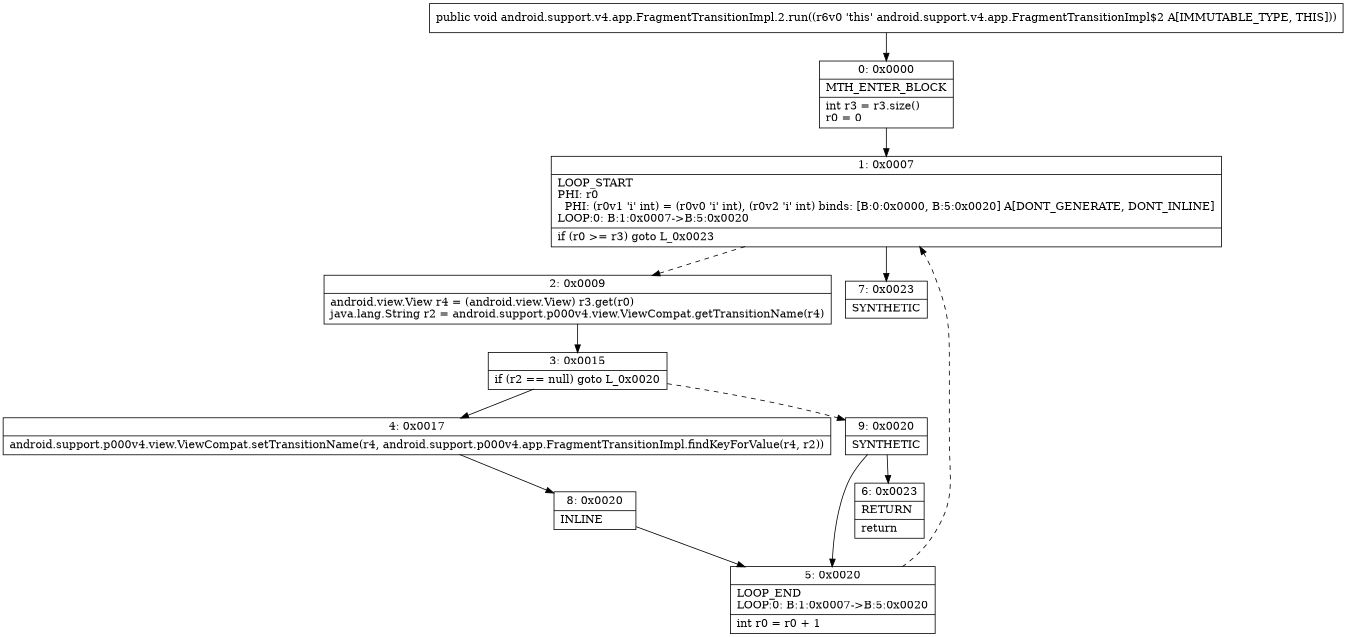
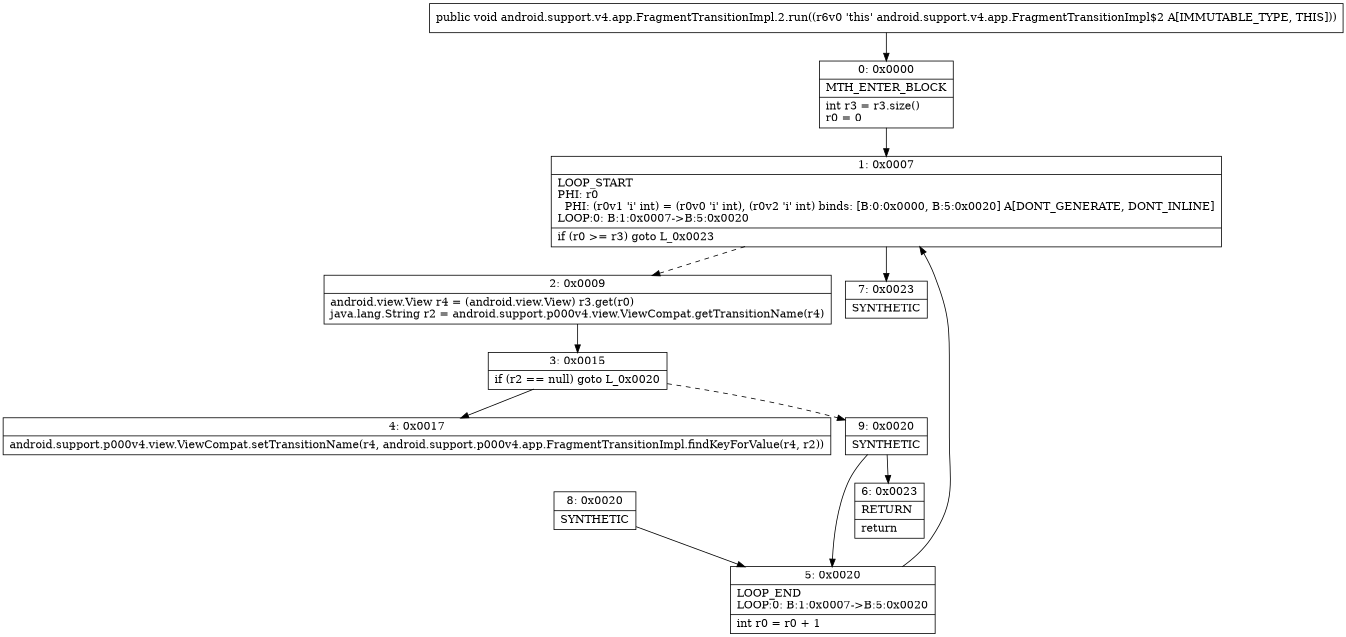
edge "5: 0x0020" -> "1: 0x0007": style dashed -> solid
edge "4: 0x0017" -> "8: 0x0020": removed
node "8: 0x0020": text "INLINE" -> "SYNTHETIC"
